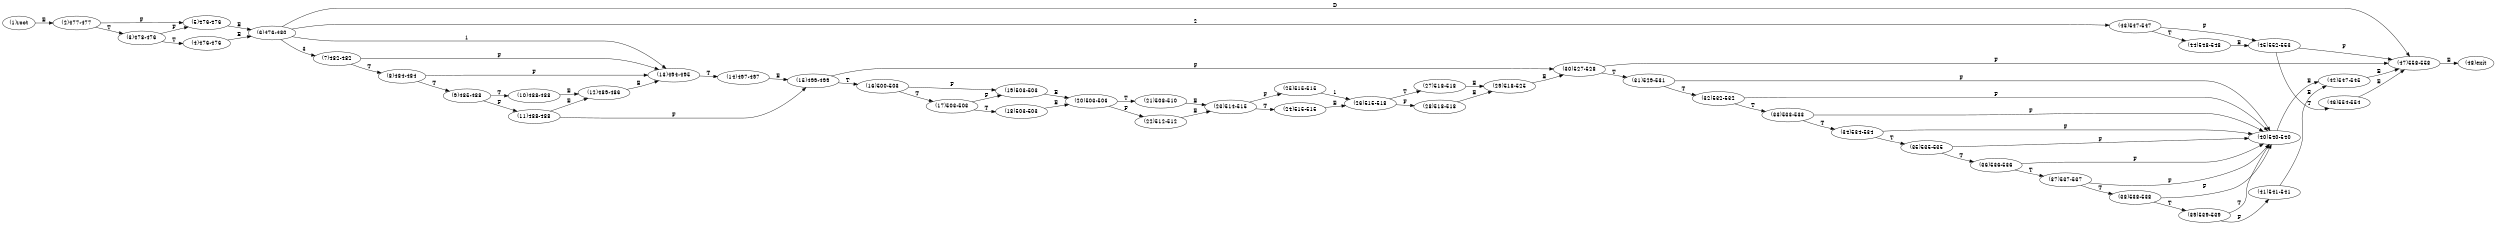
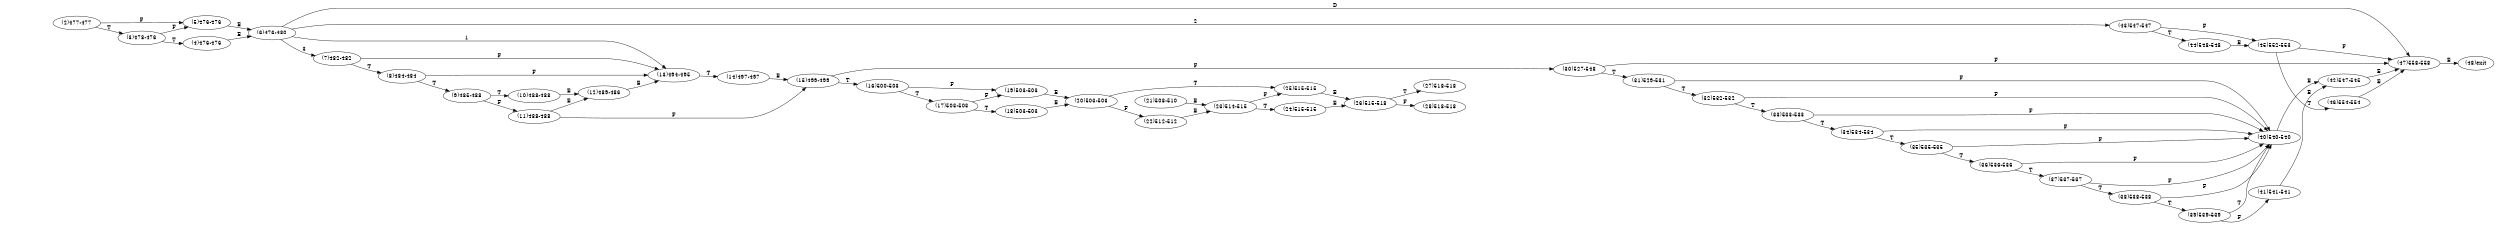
node "(1)root": removed
node "(30)527-528": label "(30)527-528" -> "(30)527-548"
node "(29)518-525": removed
edge "(25)515-515" -> "(26)515-518": label "1" -> "E"
edge "(20)503-506" -> "(21)508-510": now "(20)503-506" -> "(25)515-515"
